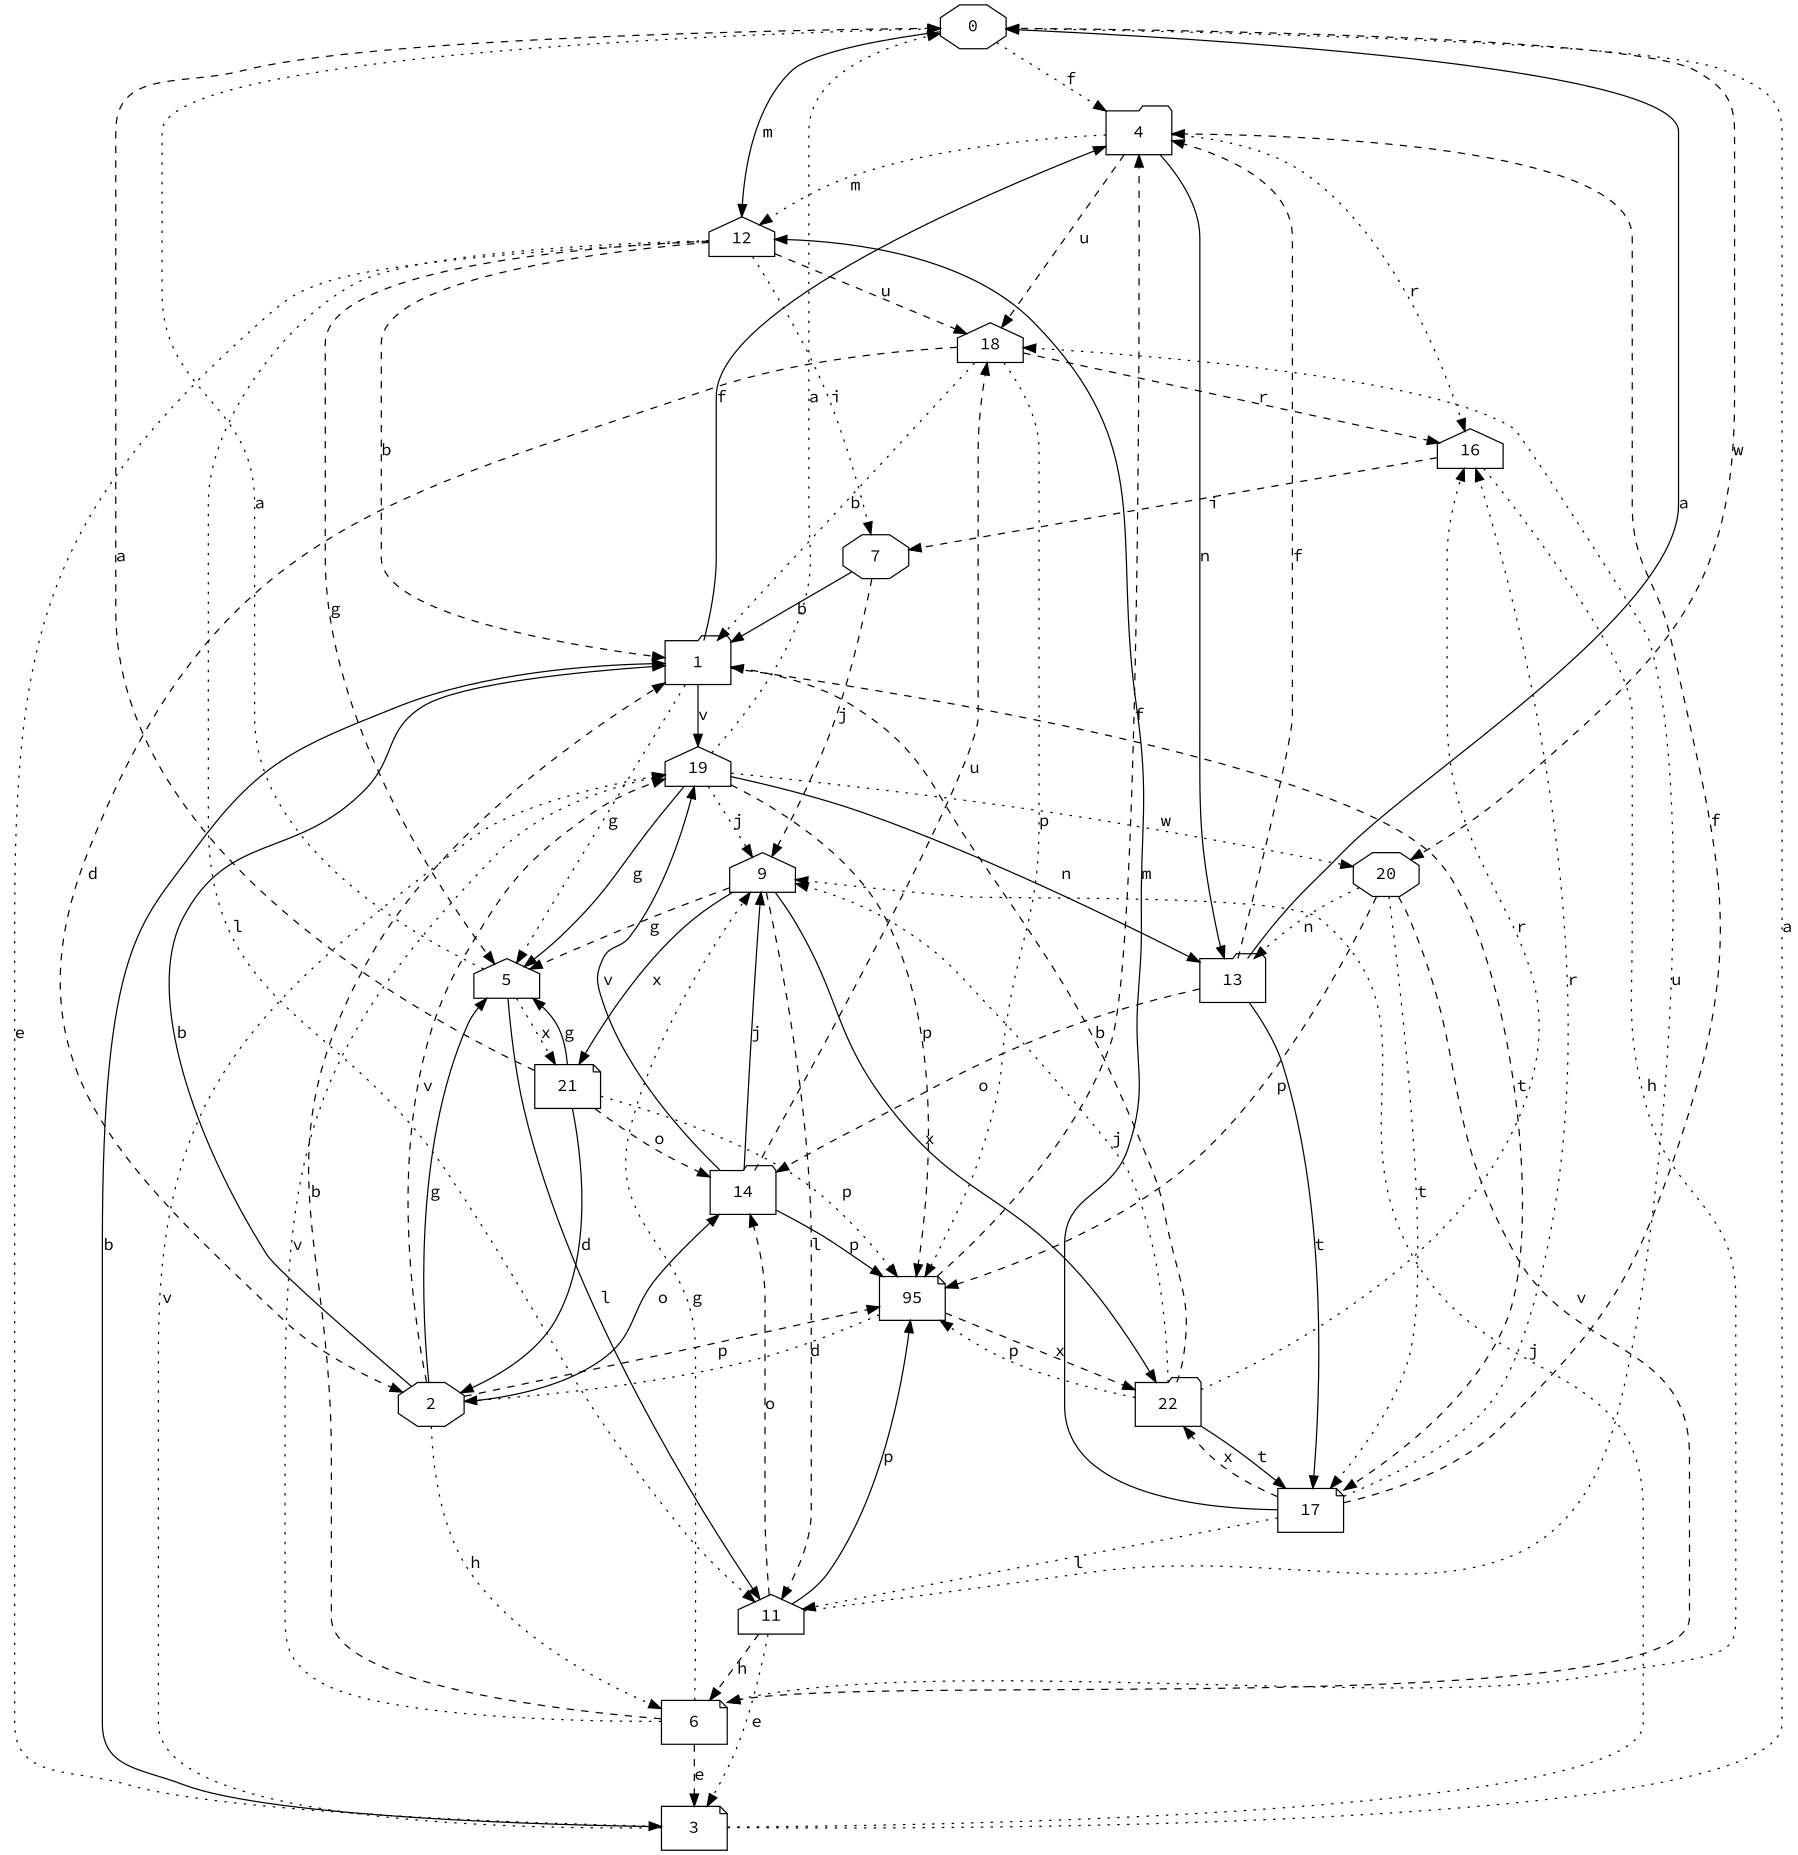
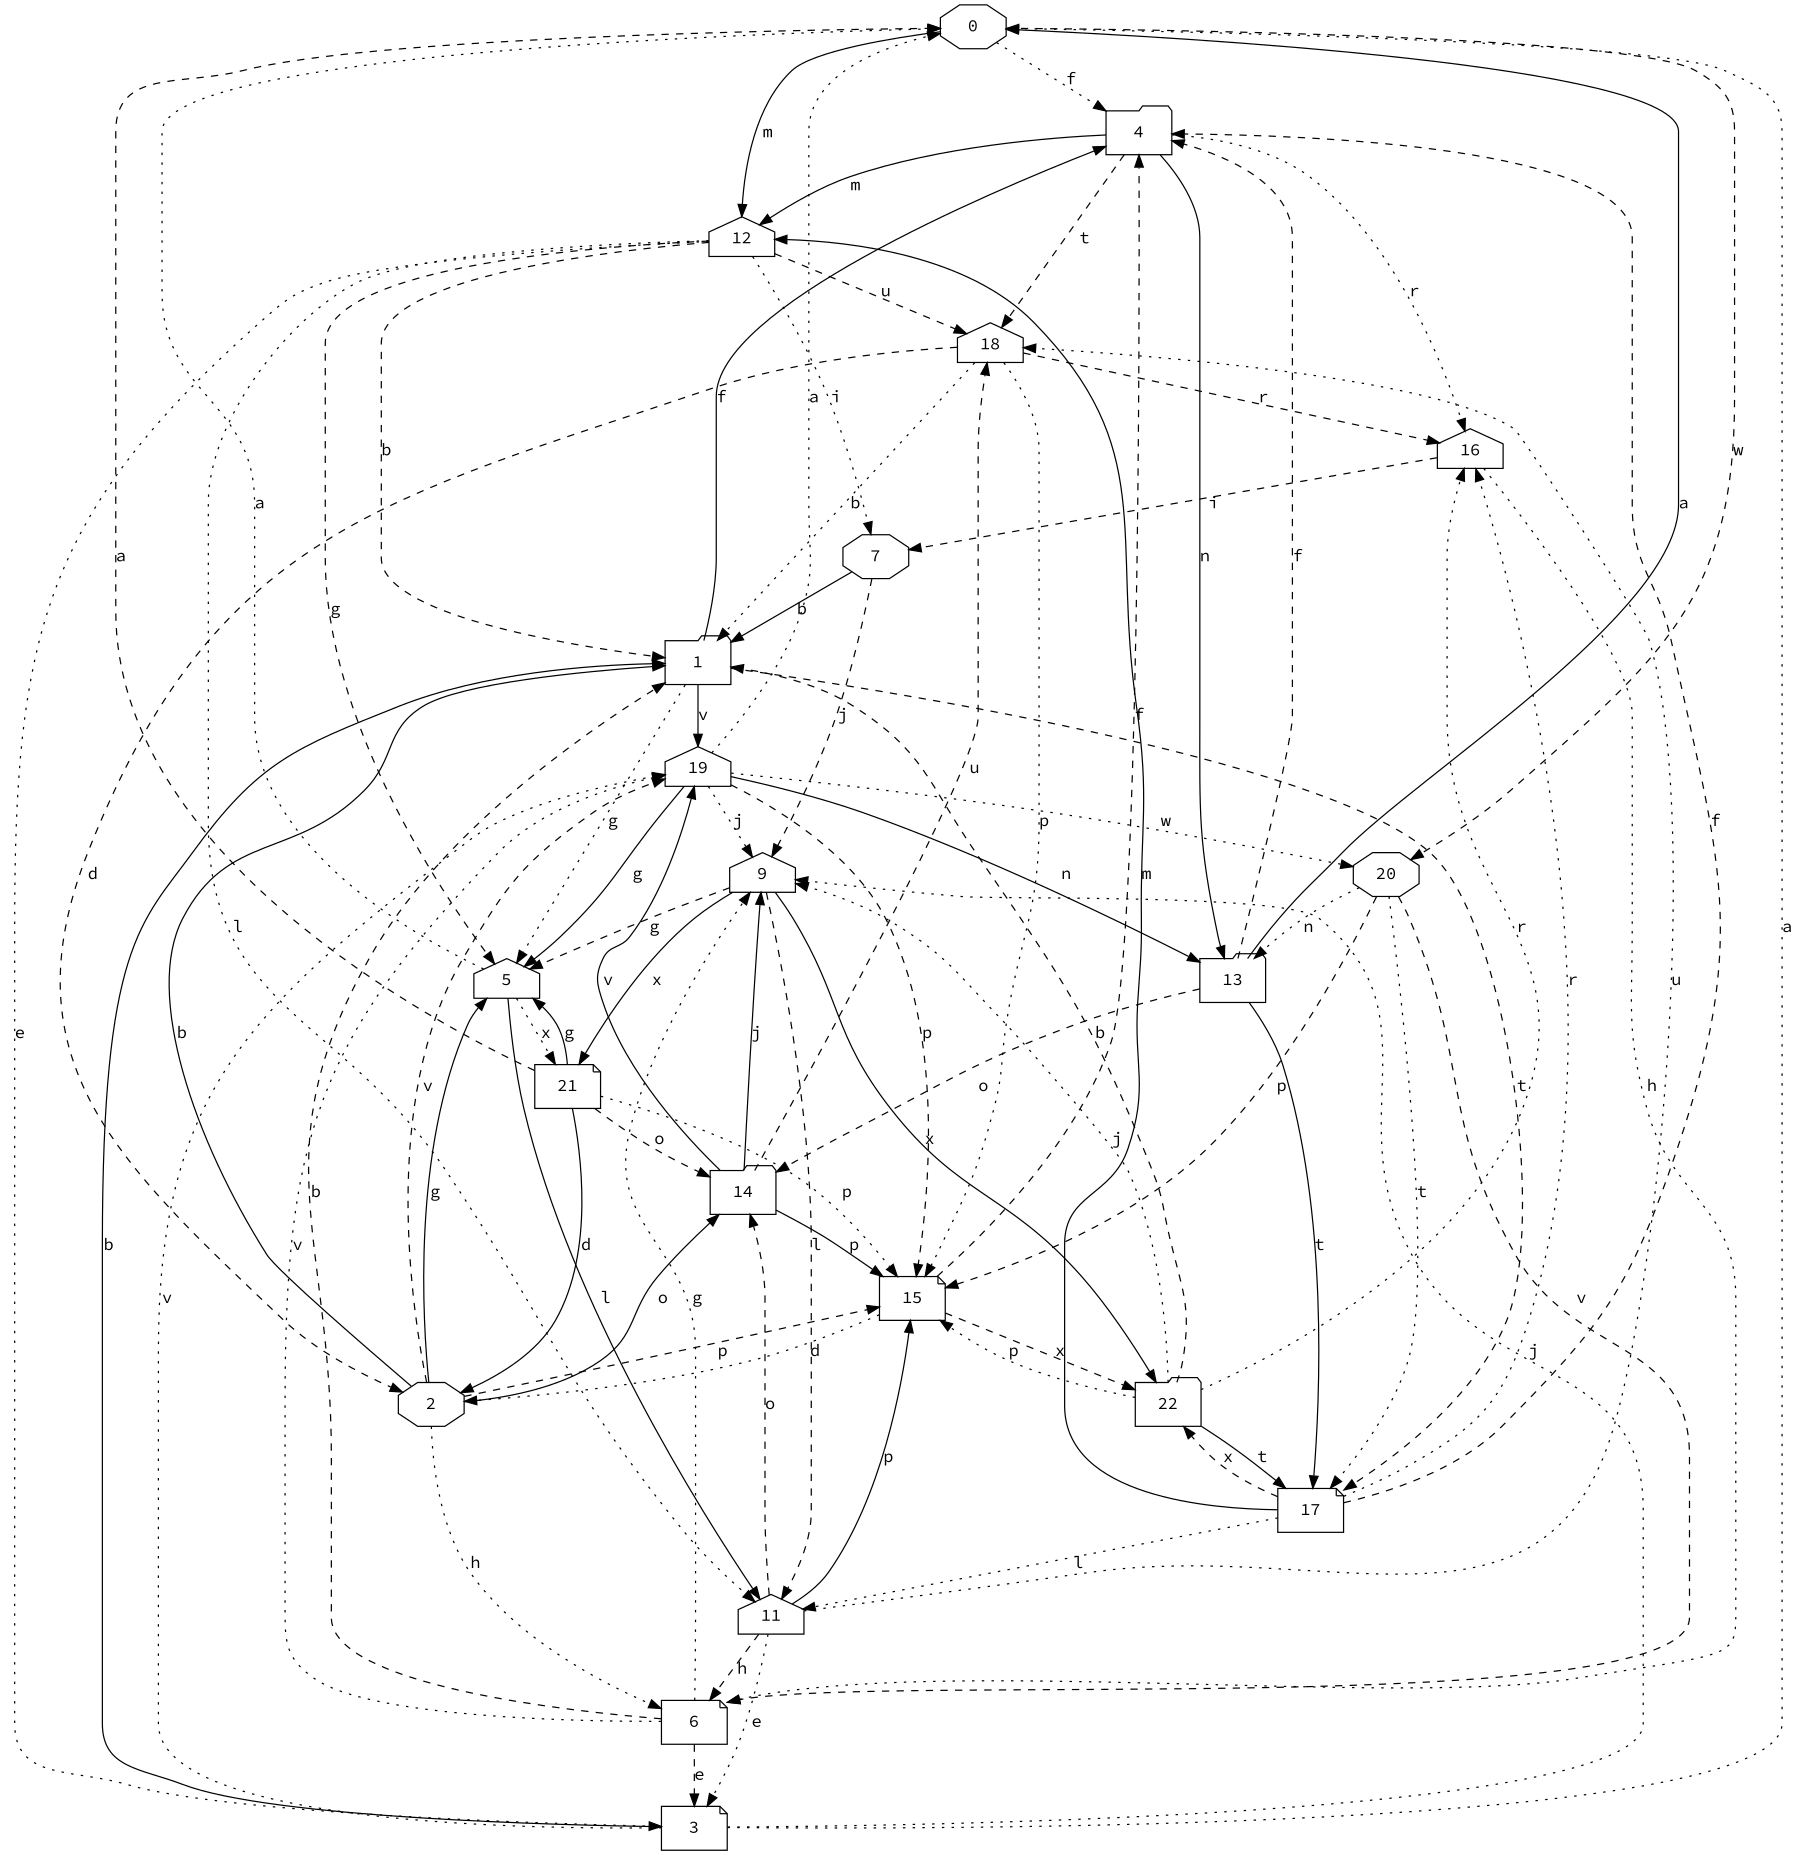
edge "4" -> "12": style dotted -> solid
edge "4" -> "18": label "u" -> "t"
node "95": label "95" -> "15"
